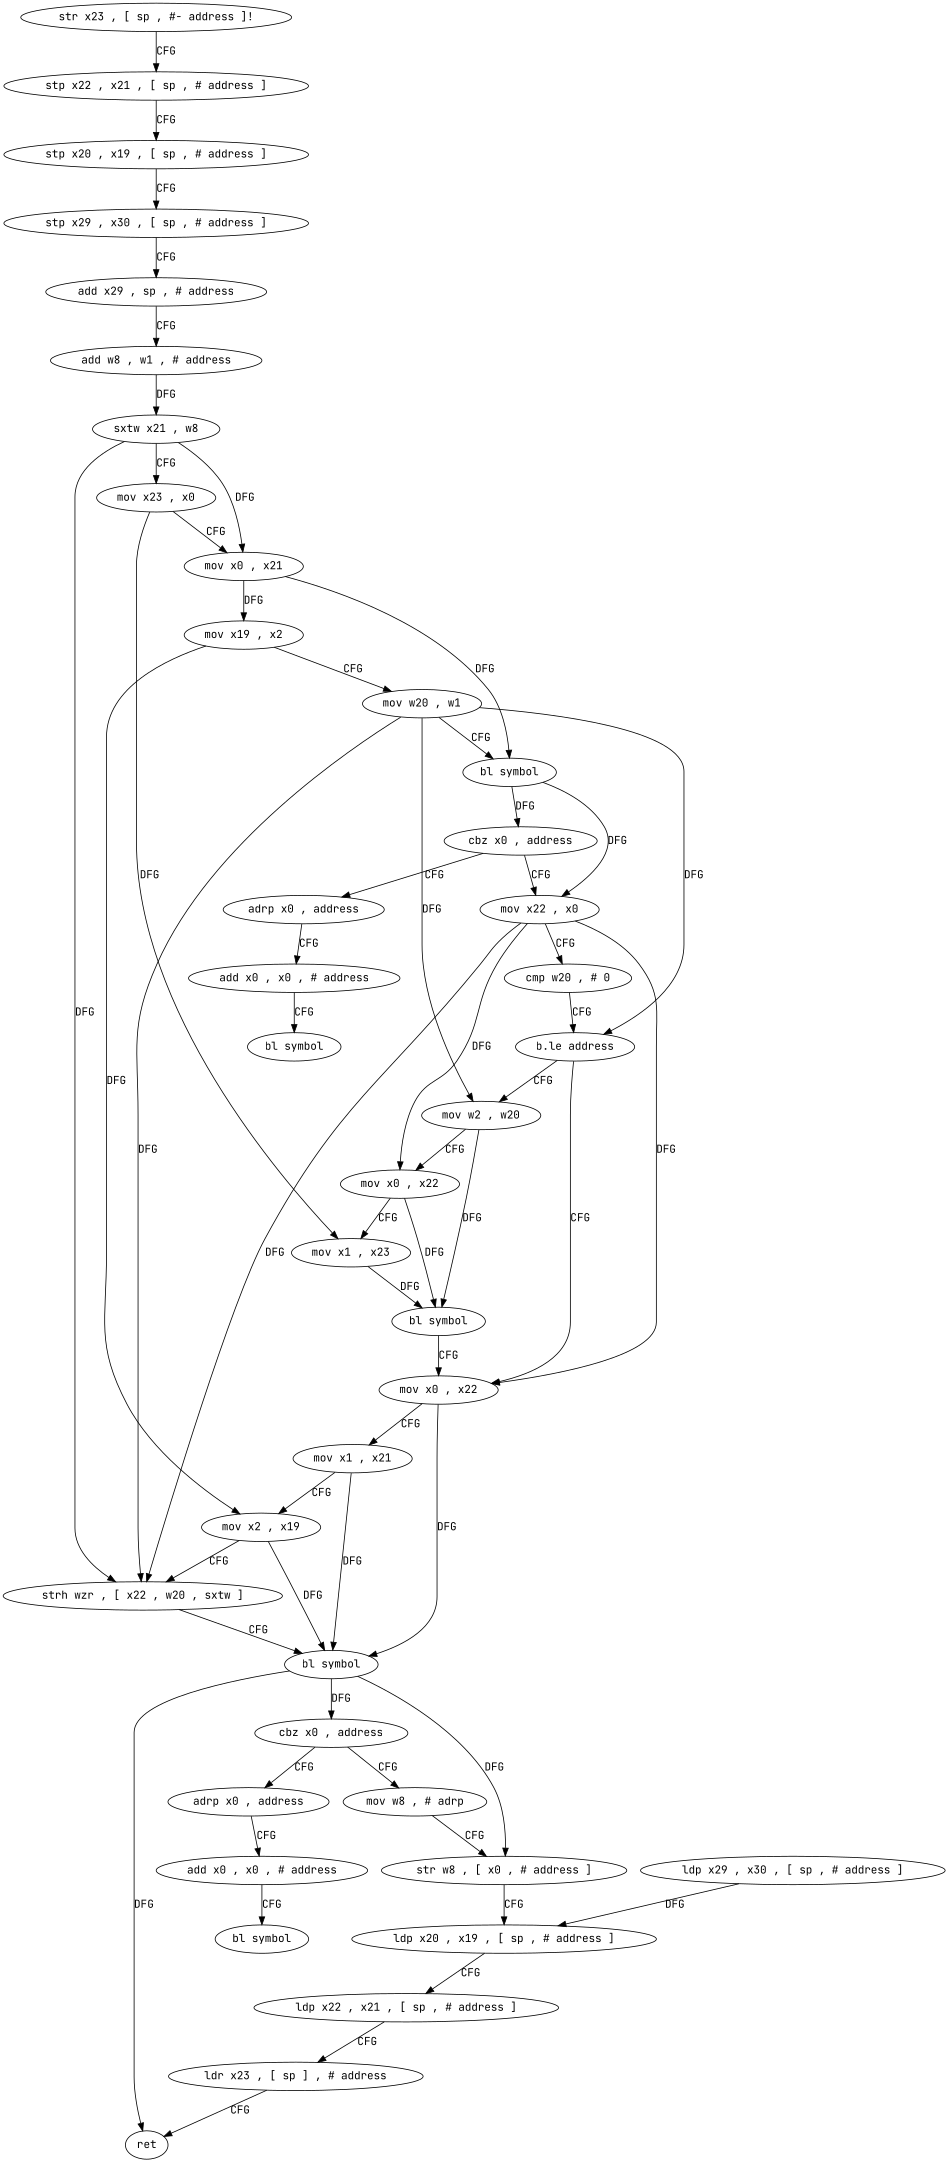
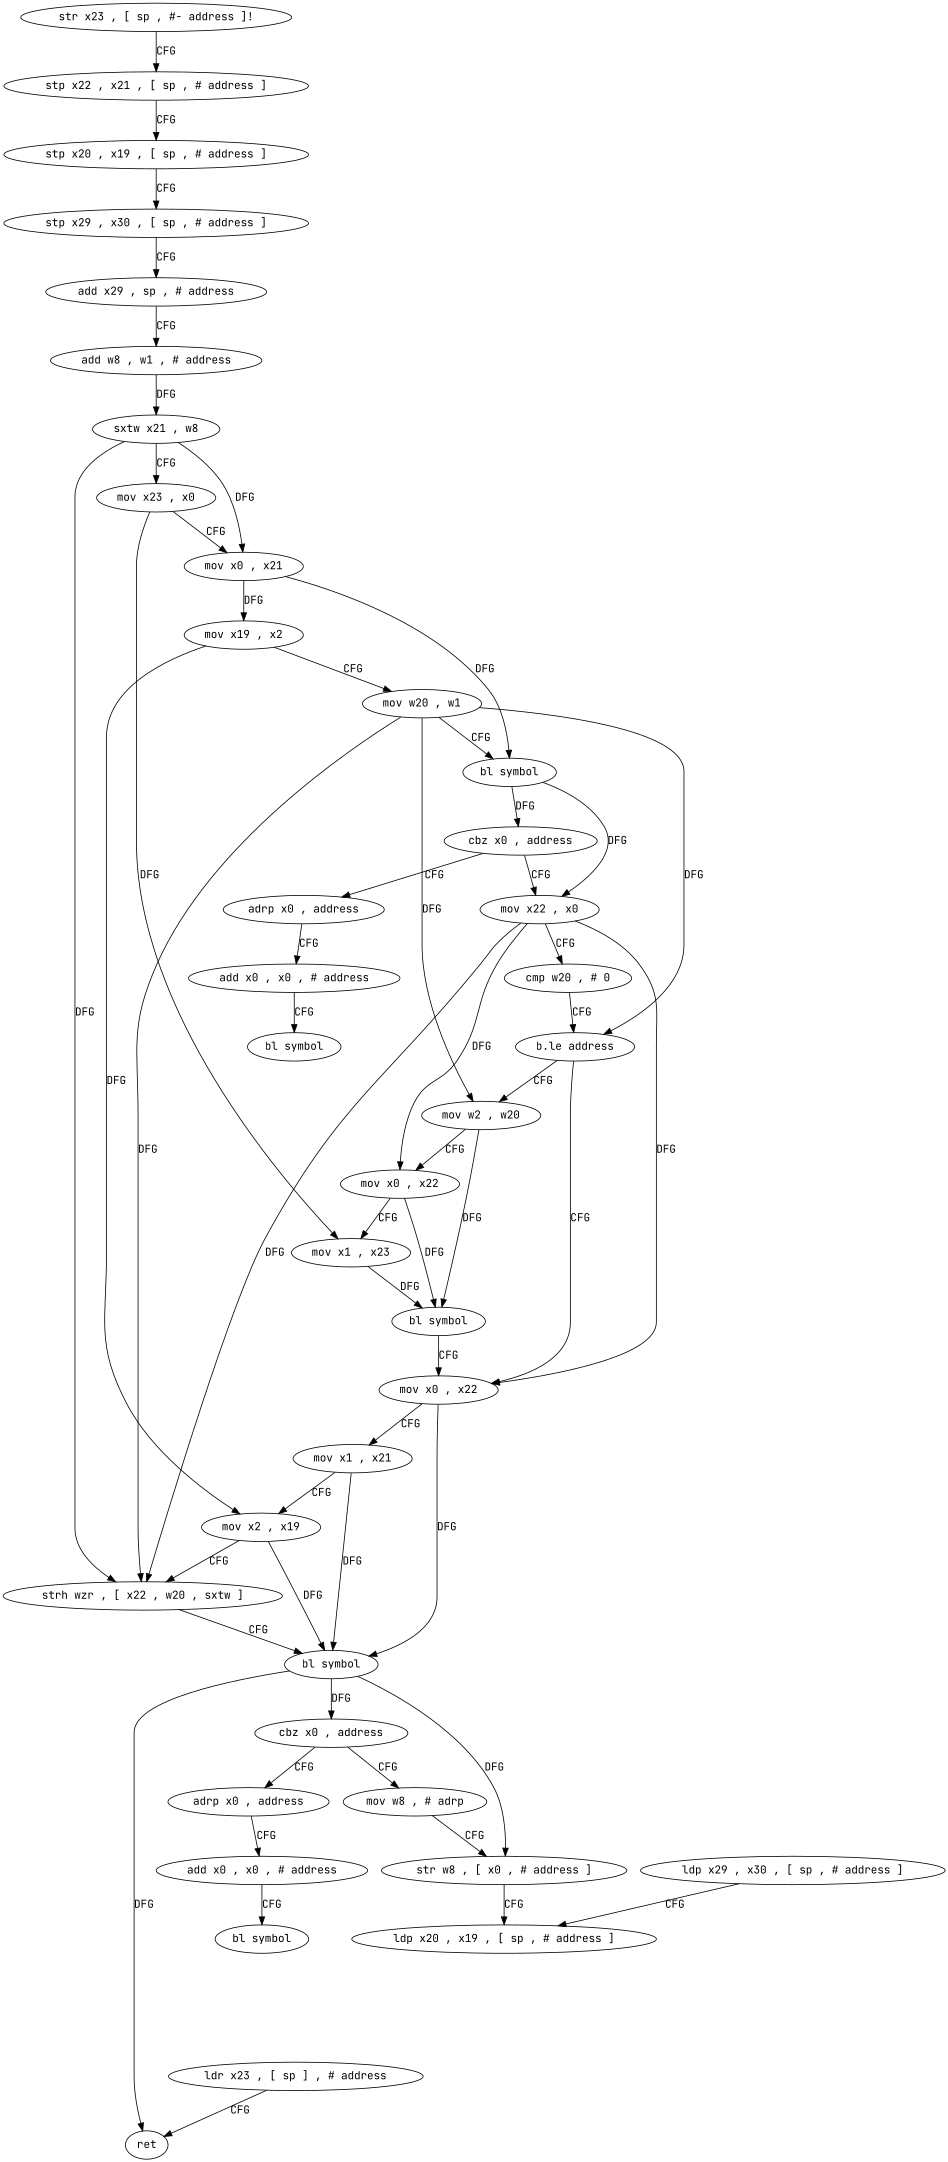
edge "ldp x29 , x30 , [ sp , # address ]" -> "ldp x20 , x19 , [ sp , # address ]": label "DFG" -> "CFG"
node "ldp x22 , x21 , [ sp , # address ]": removed
